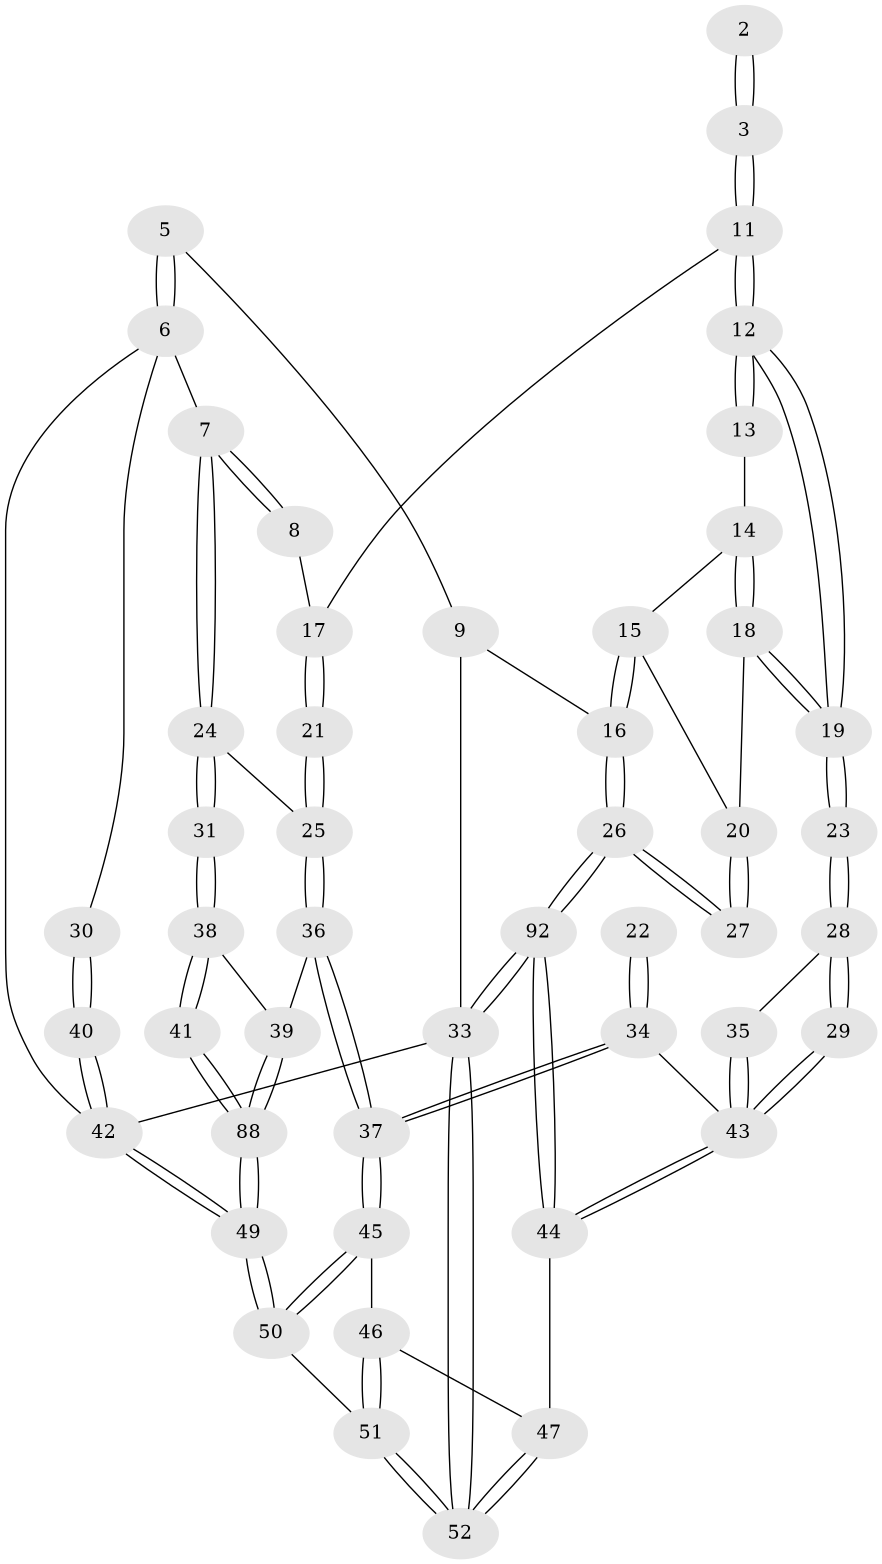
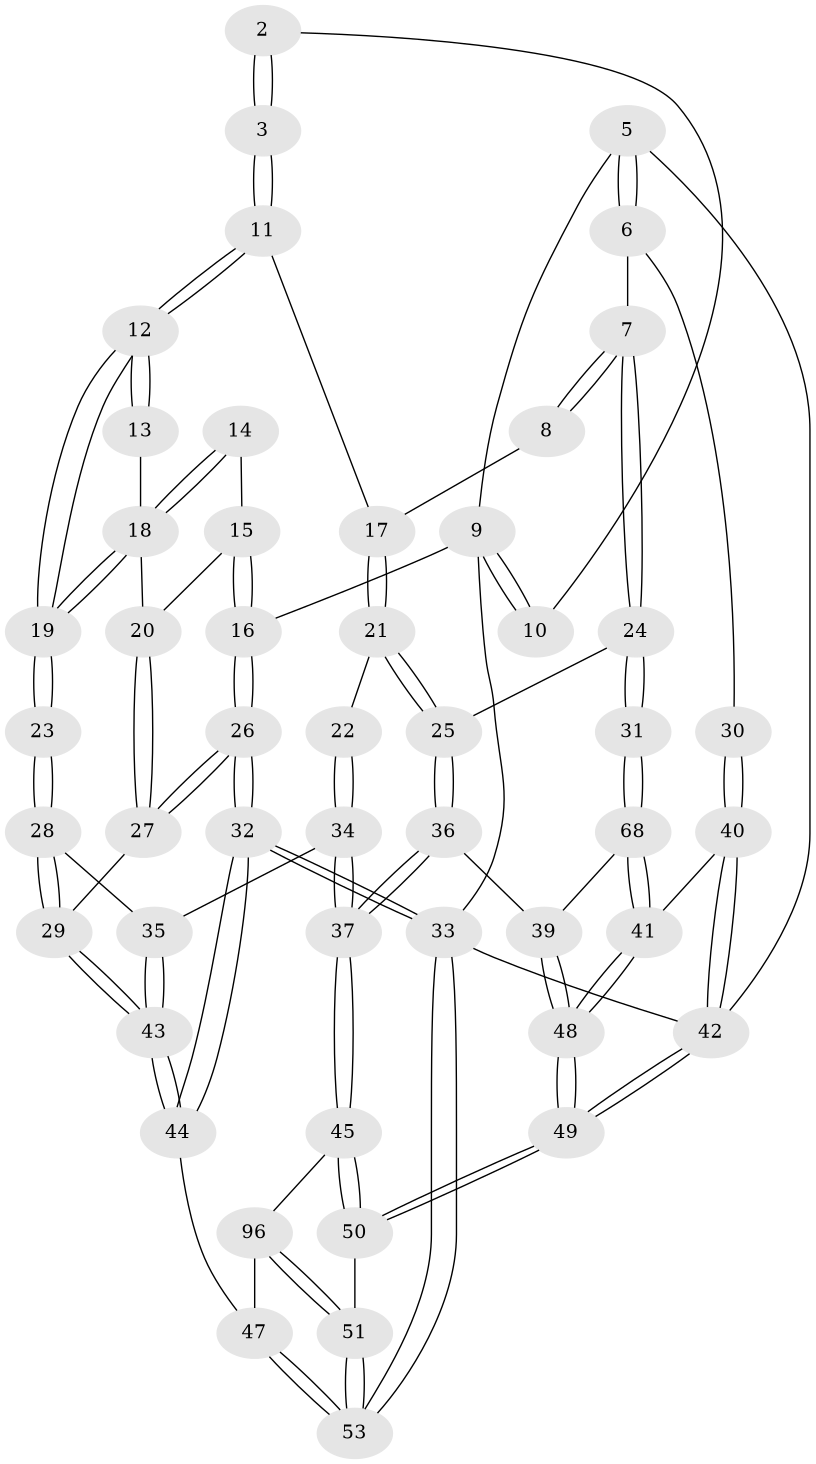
edge "13" -- "14": now "13" -- "18"
node "10": added
edge "21" -- "22": added
edge "6" -- "42": now "5" -- "42"
edge "27" -- "29": added
edge "40" -- "41": added
node "38": label "38" -> "68"
node "92": label "92" -> "32"
edge "34" -- "43": now "34" -- "35"
node "88": label "88" -> "48"
node "46": label "46" -> "96"
node "52": label "52" -> "53"
